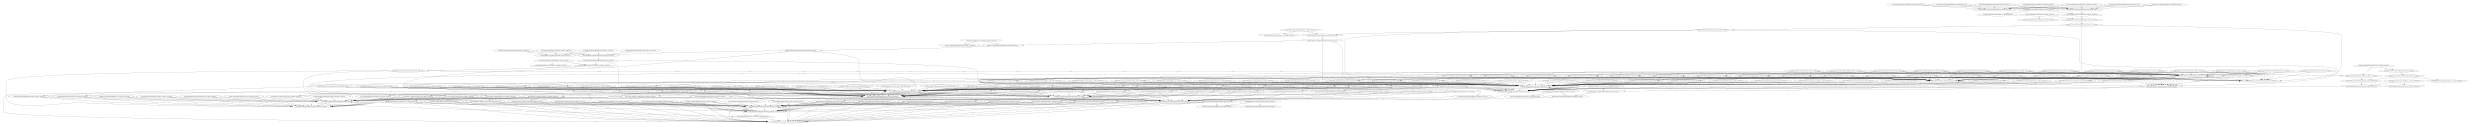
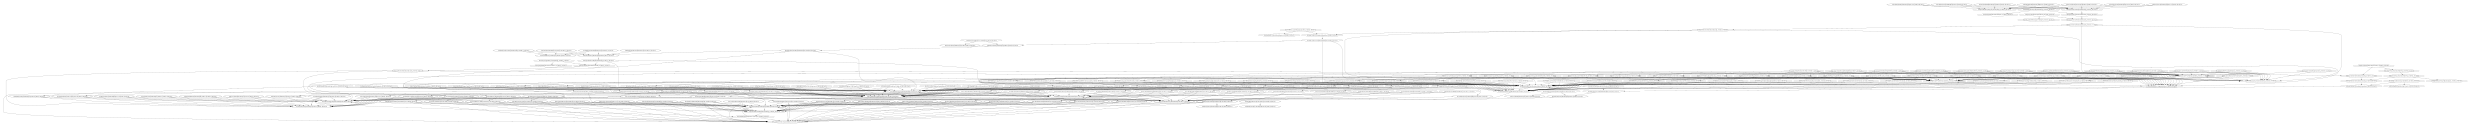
node "MW2YGUBU1gTMRrjXwiwHm1FVZQVrbLDPzs_20180801_11h19m47s": removed
